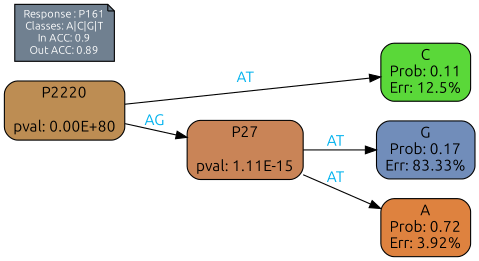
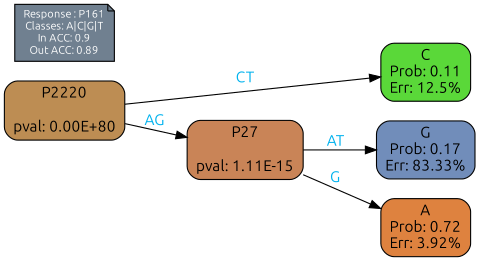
edge "P2220 pval: 0.00E+80" -> "C Prob: 0.11 Err: 12.5%": label "AT" -> "CT"
edge "P27 pval: 1.11E-15" -> "A Prob: 0.72 Err: 3.92%": label "AT" -> "G"
